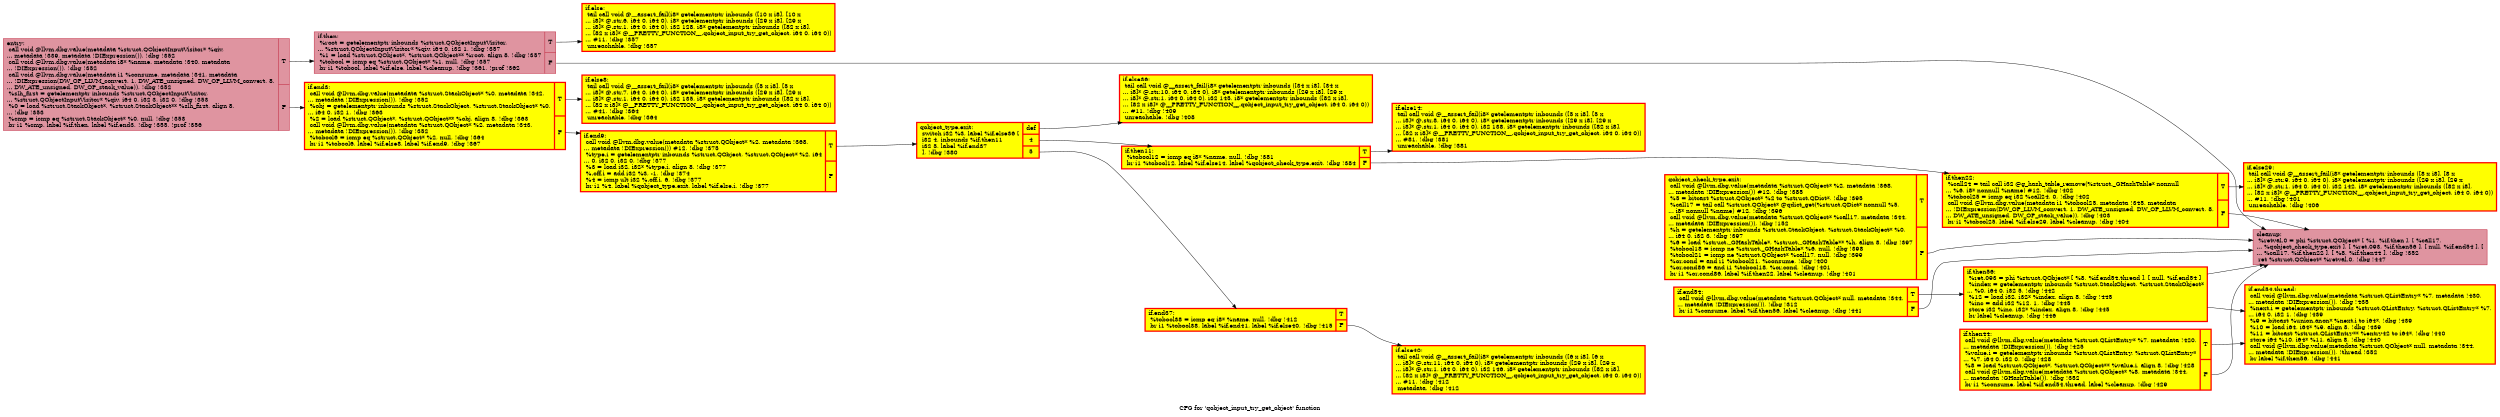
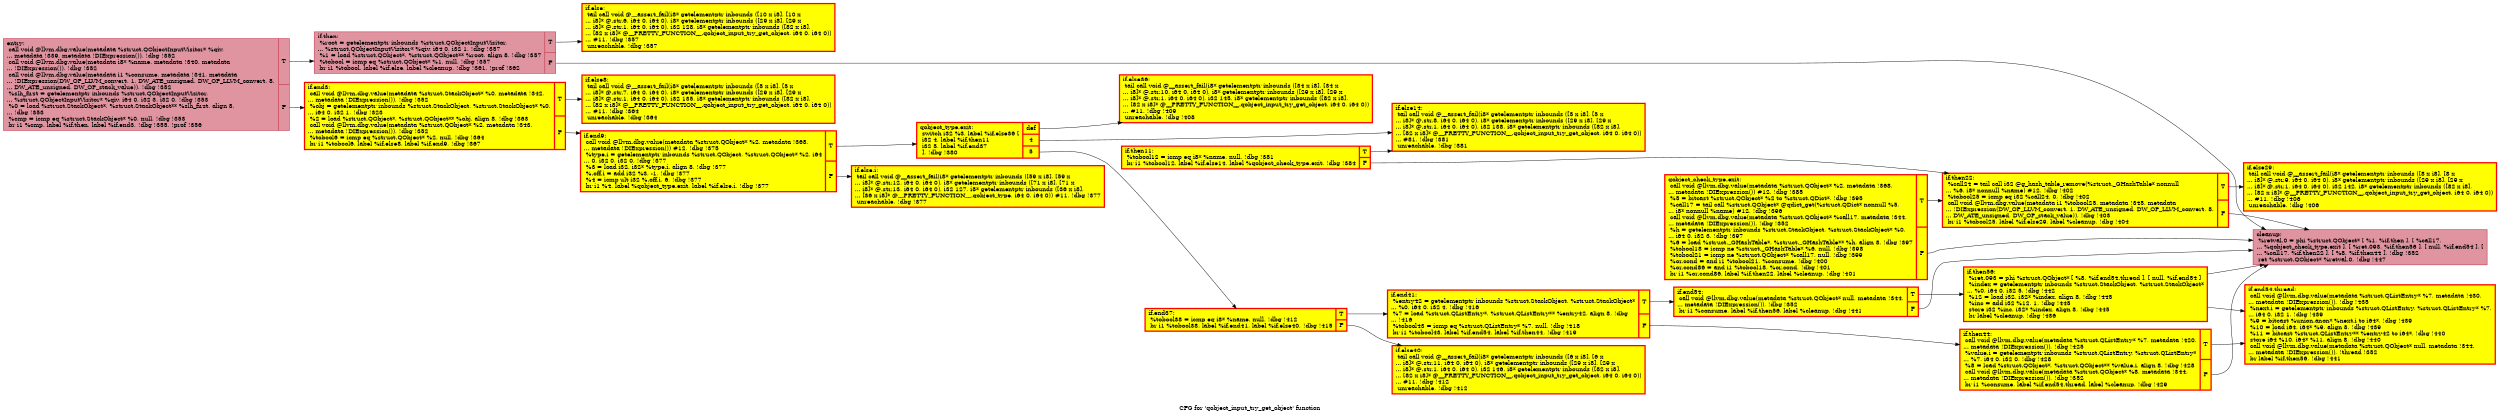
node "if.else8:": text "... #41, !dbg !364" -> "... #11, !dbg !364"
node "if.end3:": text "... i64 0, i32 1, !dbg !363" -> "... i64 0, i32 1, !dbg !323"
node "qobject_type.exit:": text "i32 4, inbounds %if.then11" -> "i32 4, label %if.then11"
edge "qobject_type.exit:" -> "if.then11:": now "qobject_type.exit:" -> "if.else14:"
node "if.end9:": text "%.off.i = add i32 %3, -1, !dbg !374" -> "%.off.i = add i32 %3, -1, !dbg !377"
node "if.else.i:": added
node "if.else29:": text "... #11, !dbg !401" -> "... #11, !dbg !406"
edge "qobject_check_type.exit:" -> "if.then22:": added
node "qobject_check_type.exit:": text "... metadata !DIExpression()), !dbg !152" -> "... metadata !DIExpression()), !dbg !352"
node "if.end54:": text "... metadata !DIExpression()), !dbg !312" -> "... metadata !DIExpression()), !dbg !352"
node "if.end41:": added
node "if.then56:": text "br label %cleanup, !dbg !446" -> "br label %cleanup, !dbg !436"
node "if.then44:": text "... metadata !GHashTable()), !dbg !352" -> "... metadata !DIExpression()), !dbg !352"
node "if.else40:": text "metadata, !dbg !412" -> "unreachable, !dbg !412"
